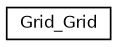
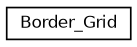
node "Grid_Grid": label "Grid_Grid" -> "Border_Grid"
